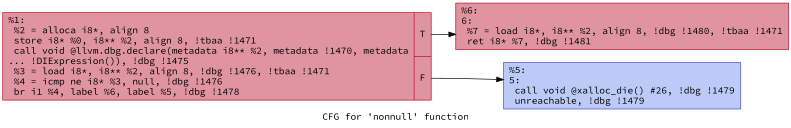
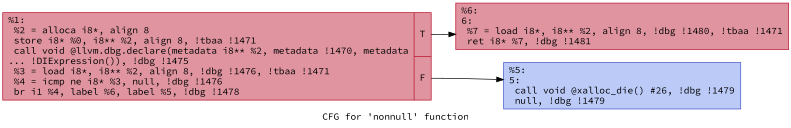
node "%5:": text "unreachable, !dbg !1479" -> "null, !dbg !1479"
